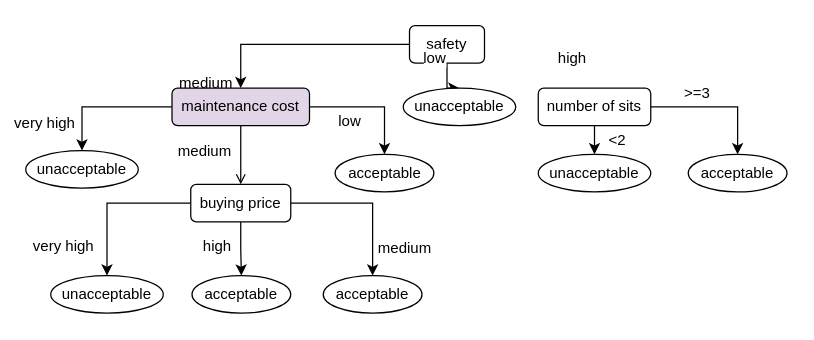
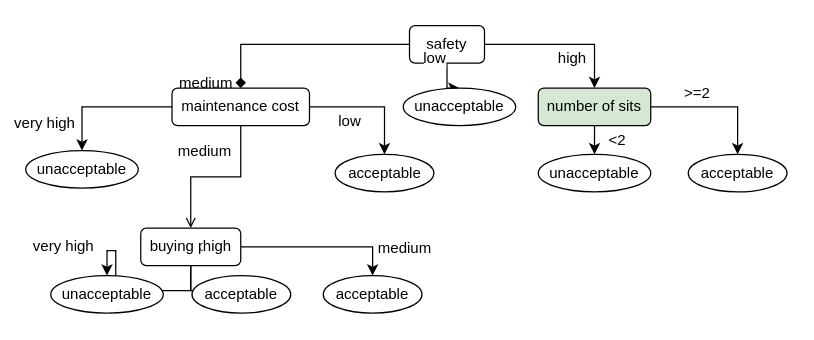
edge "safety" -> "number of sits": added
edge "safety" -> "maintenance cost": arrowhead classic -> diamond
node ">=3": label ">=3" -> ">=2"
node "maintenance cost": fillcolor #e1d5e7 -> #ffffff
node "number of sits": fillcolor #ffffff -> #d5e8d4
node "buying price": moved (241, 203) -> (191, 247)
